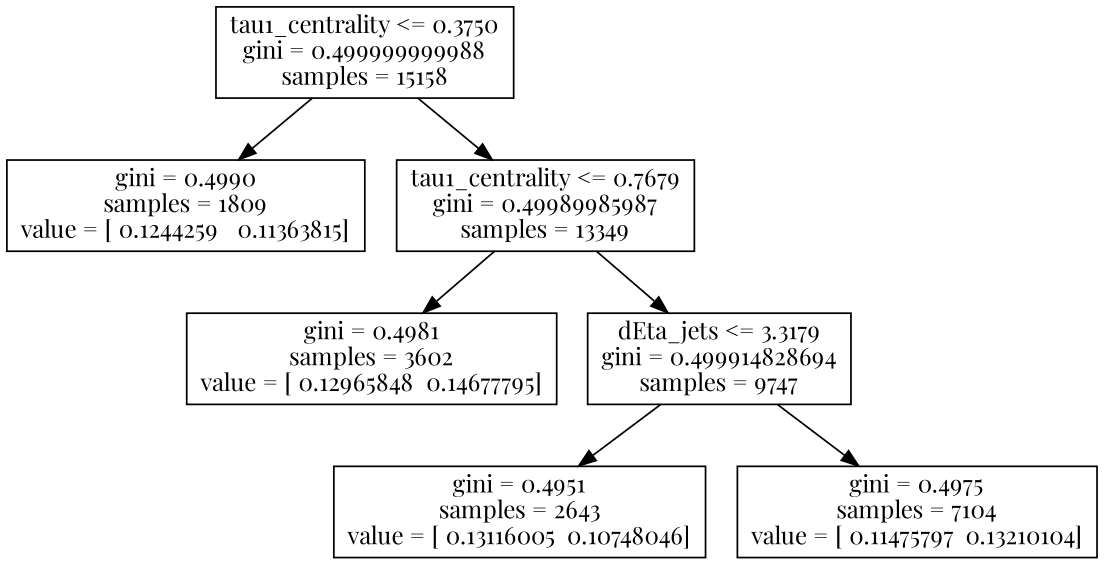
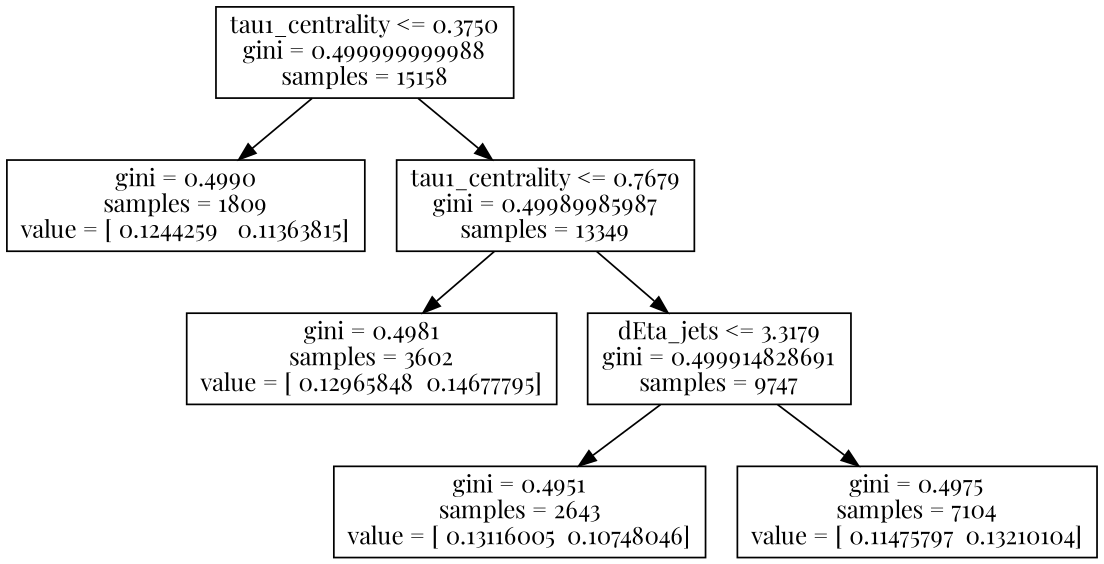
node "dEta_jets <= 3.3179 gini = 0.499914828694 samples = 9747": label "dEta_jets <= 3.3179 gini = 0.499914828694 samples = 9747" -> "dEta_jets <= 3.3179 gini = 0.499914828691 samples = 9747"
